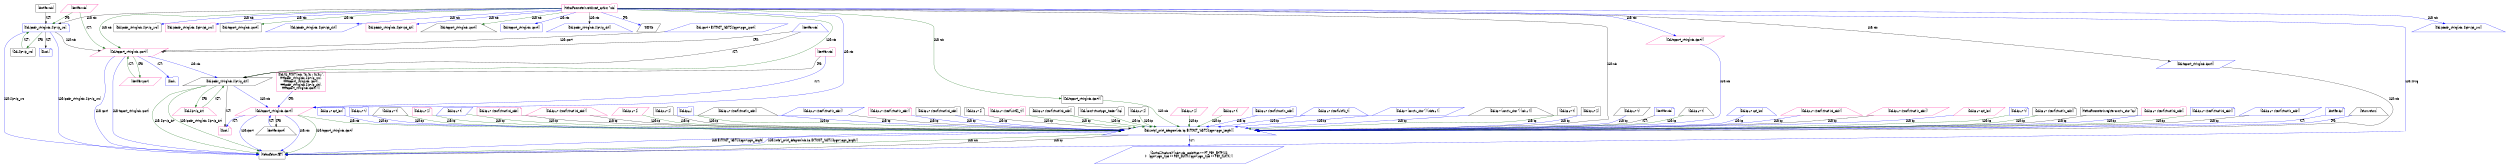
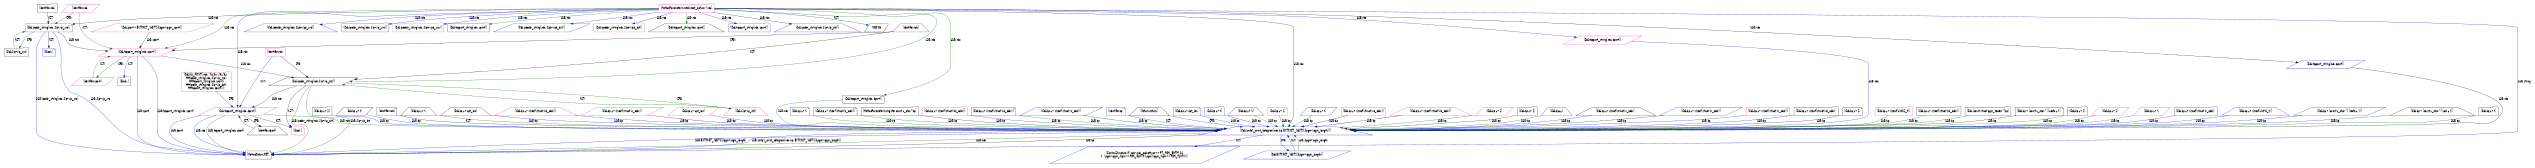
edge "(MethodParameterIn,netdissect_options *ndo)" -> "1000106": label "CFG: " -> "AST: "
node "(Call,sport = EXTRACT_16BITS(&pgm->pgm_sport))": color blue -> deeppink
node "(Call,bp++)": shape folder -> trapezium
node "(Call,bp = (const u_char *) (odata + 1))": added
node "(MethodParameterIn,register const u_char *bp)": shape note -> folder
node "(Call,EXTRACT_16BITS(&pgm->pgm_length))": added
